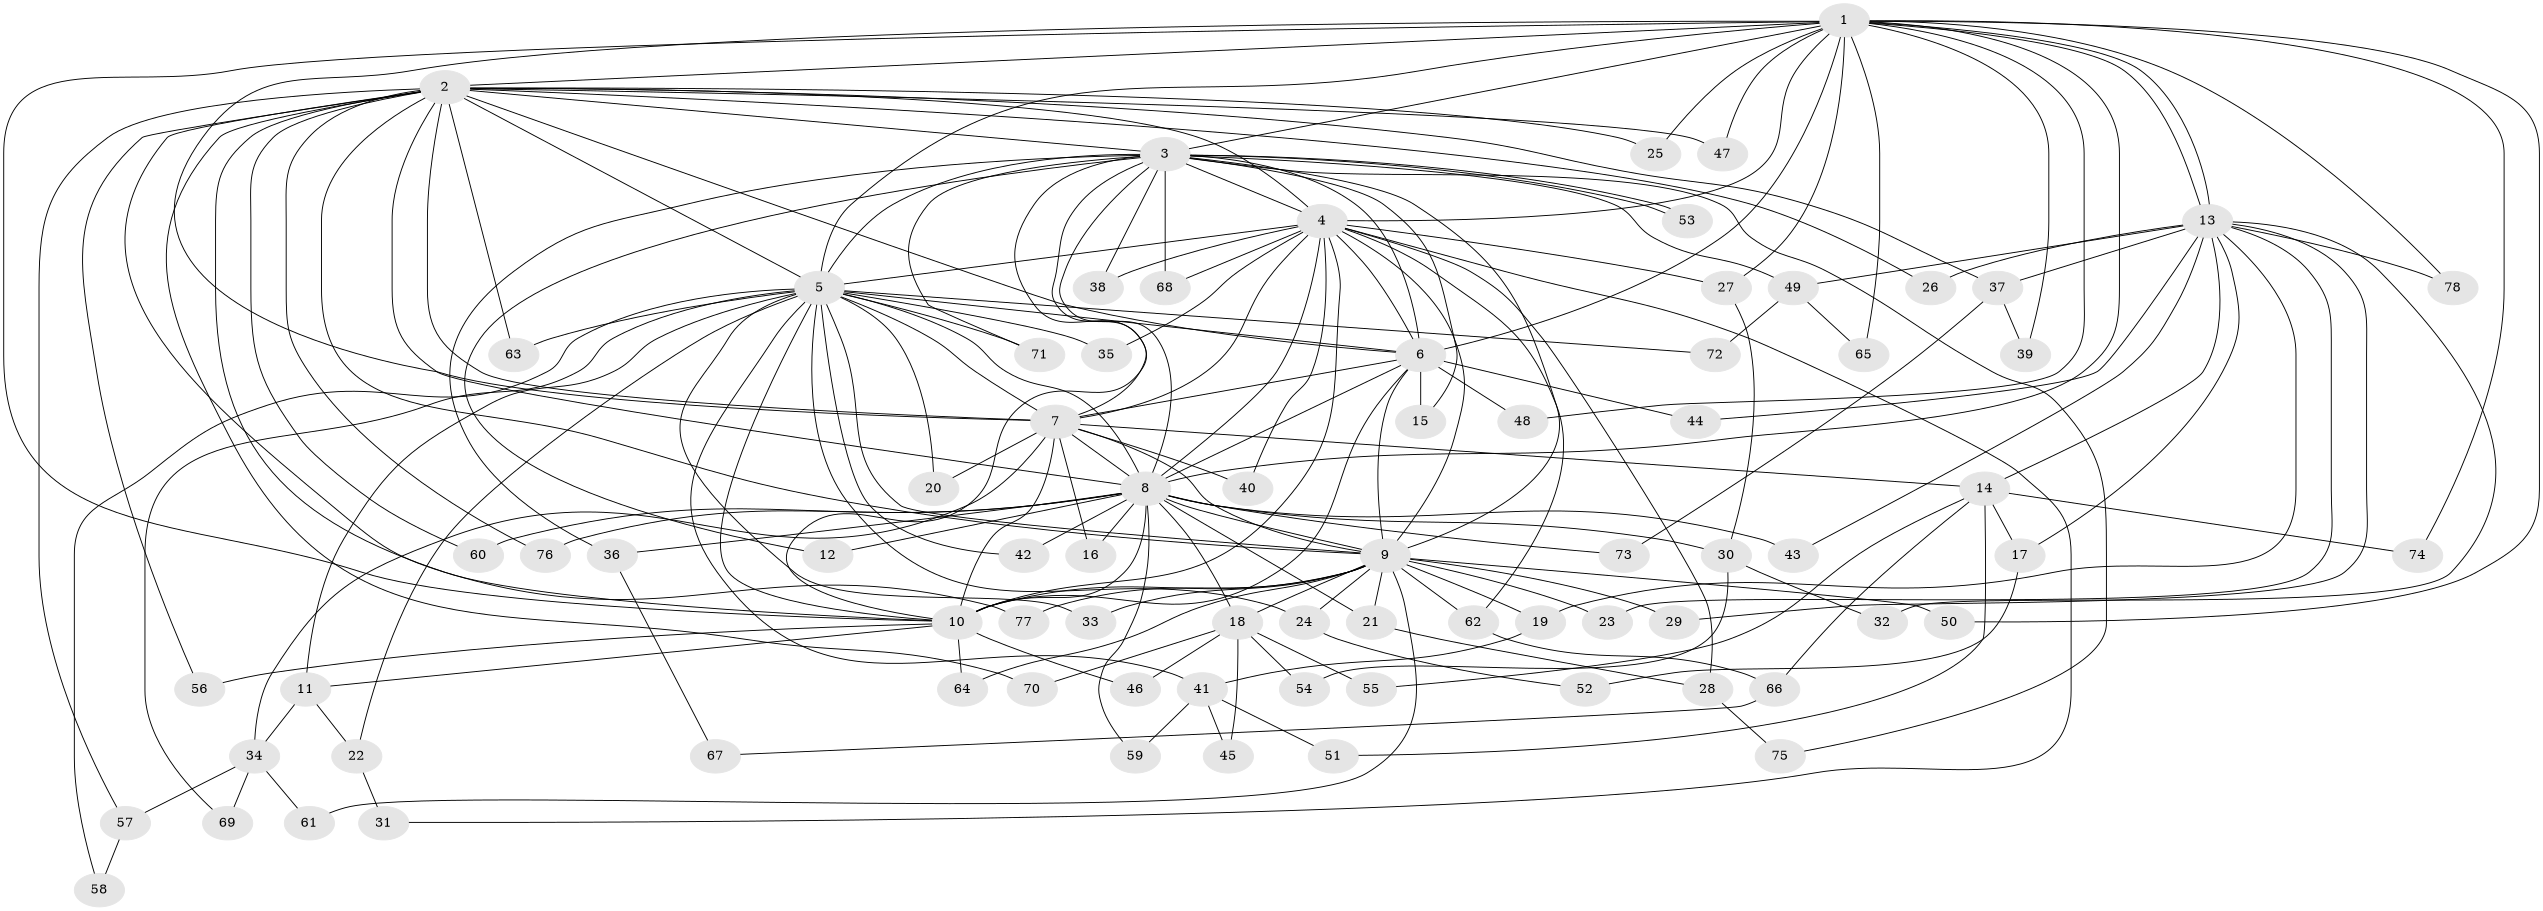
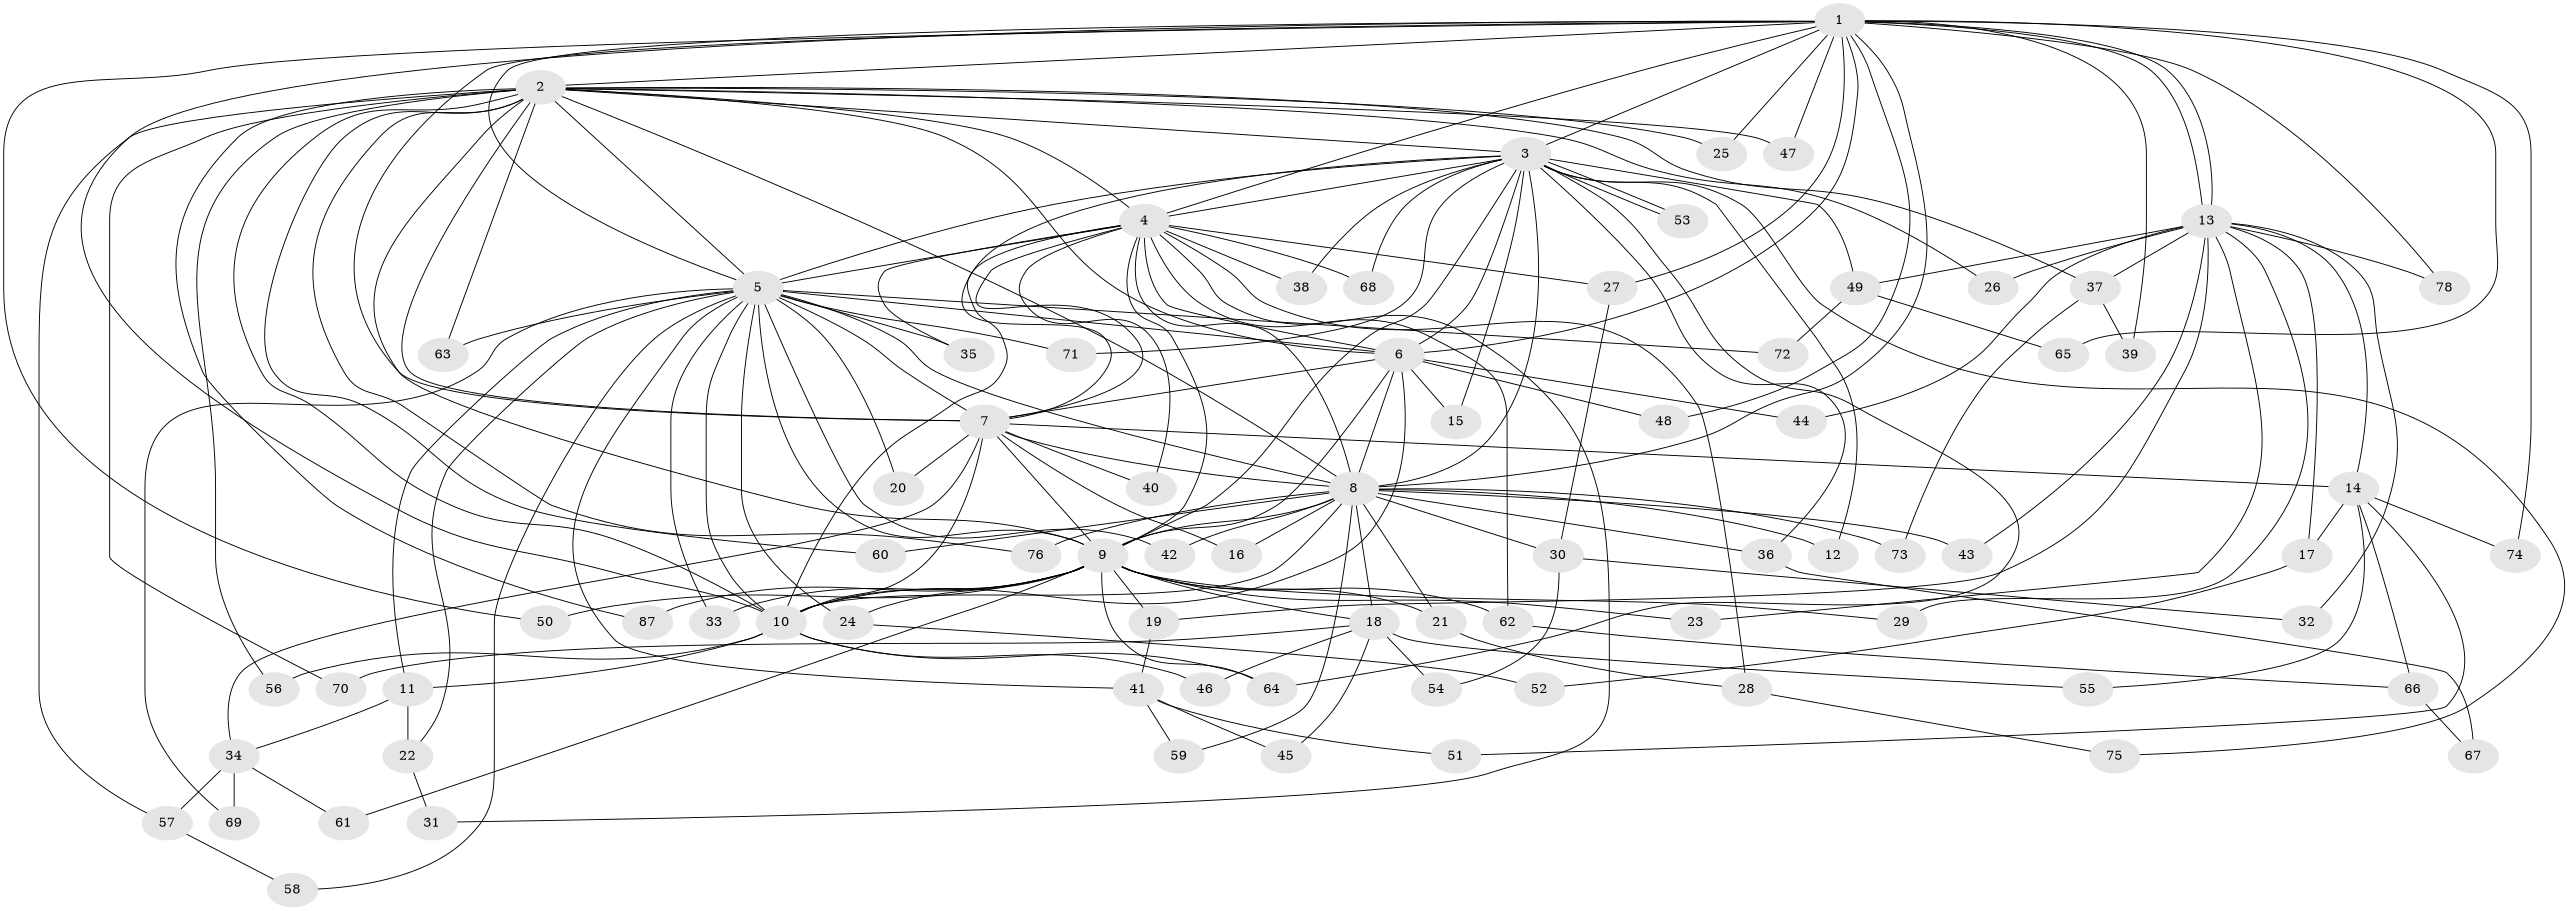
edge "3" -- "10": now "3" -- "64"
node "77": label "77" -> "87"
